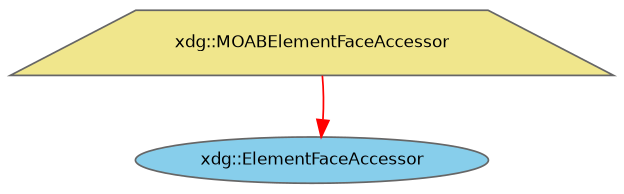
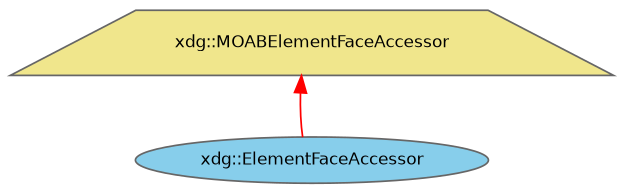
edge "xdg::MOABElementFaceAccessor" -> "xdg::ElementFaceAccessor": reversed
